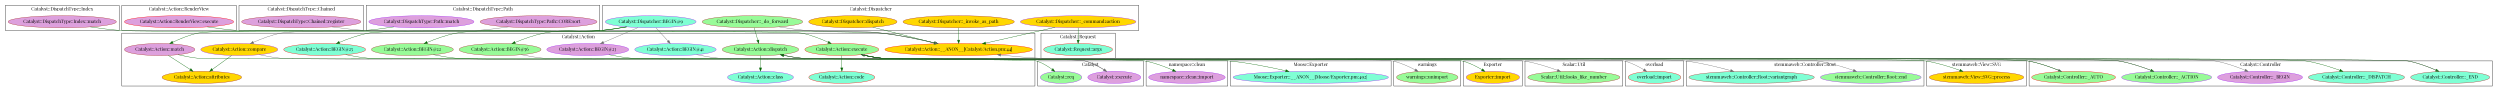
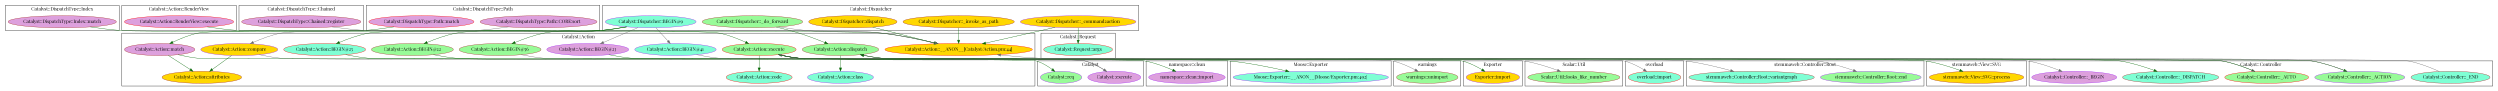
node "Catalyst::DispatchType::Path::match": color purple -> red
edge "Catalyst::Action::execute" -> "Catalyst::Controller::_END": removed
